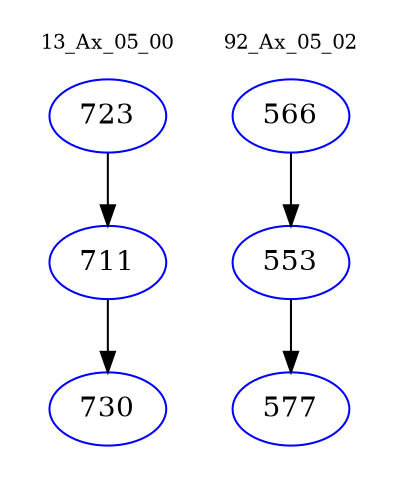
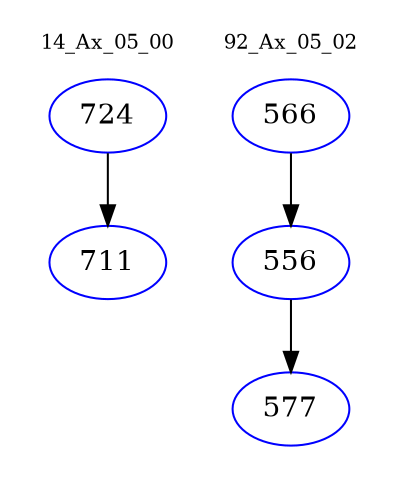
cluster "13_Ax_05_00": label "13_Ax_05_00" -> "14_Ax_05_00"
node "723": label "723" -> "724"
node "553": label "553" -> "556"
node "730": removed
